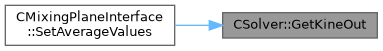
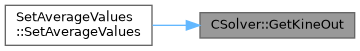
node "CMixingPlaneInterface ::SetAverageValues": label "CMixingPlaneInterface ::SetAverageValues" -> "SetAverageValues ::SetAverageValues"
